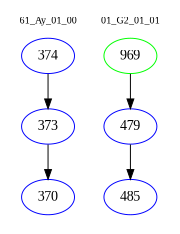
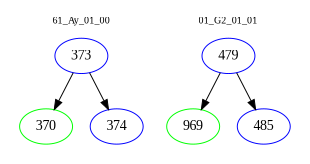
edge "374" -> "373": reversed
edge "969" -> "479": reversed
node "370": color blue -> green
